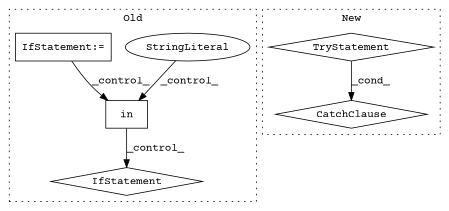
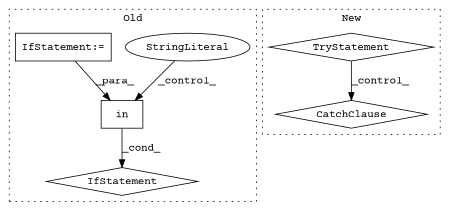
edge "IfStatement:=" -> "in": label "_control_" -> "_para_"
edge "TryStatement" -> "CatchClause": label "_cond_" -> "_control_"
edge "in" -> "IfStatement": label "_control_" -> "_cond_"
